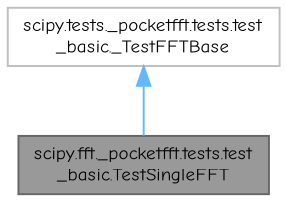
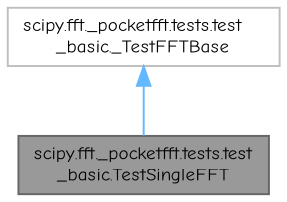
node "scipy.tests._pocketfft.tests.test _basic._TestFFTBase": label "scipy.tests._pocketfft.tests.test _basic._TestFFTBase" -> "scipy.fft._pocketfft.tests.test _basic._TestFFTBase"
